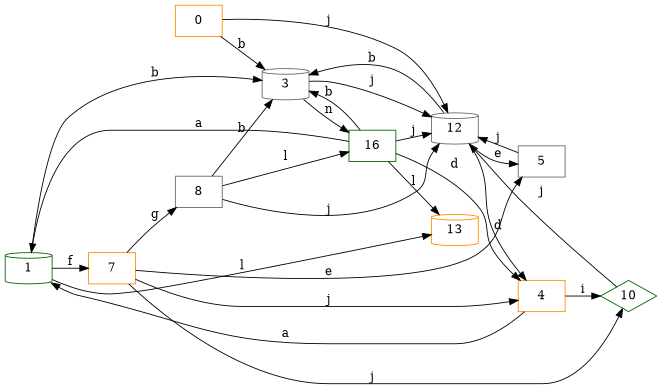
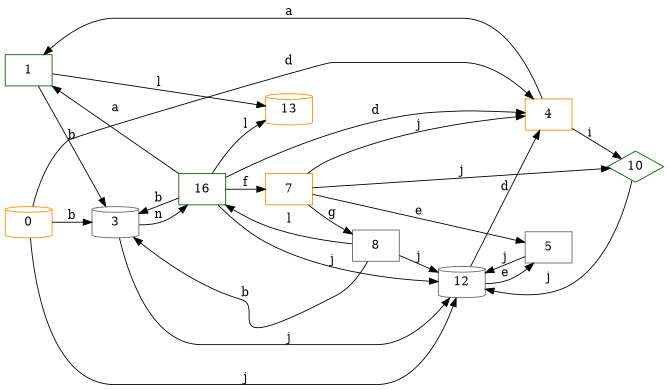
node "0": shape box -> cylinder
edge "12" -> "3": removed, label "b"
edge "0" -> "4": added, label "d"
node "1": shape cylinder -> box
edge "1" -> "7": now "16" -> "7"
